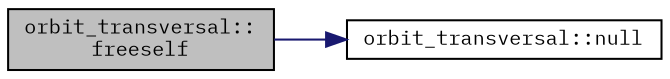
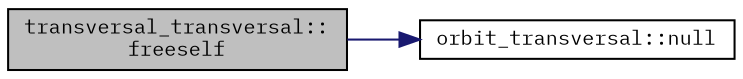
node "orbit_transversal:: freeself": label "orbit_transversal:: freeself" -> "transversal_transversal:: freeself"
